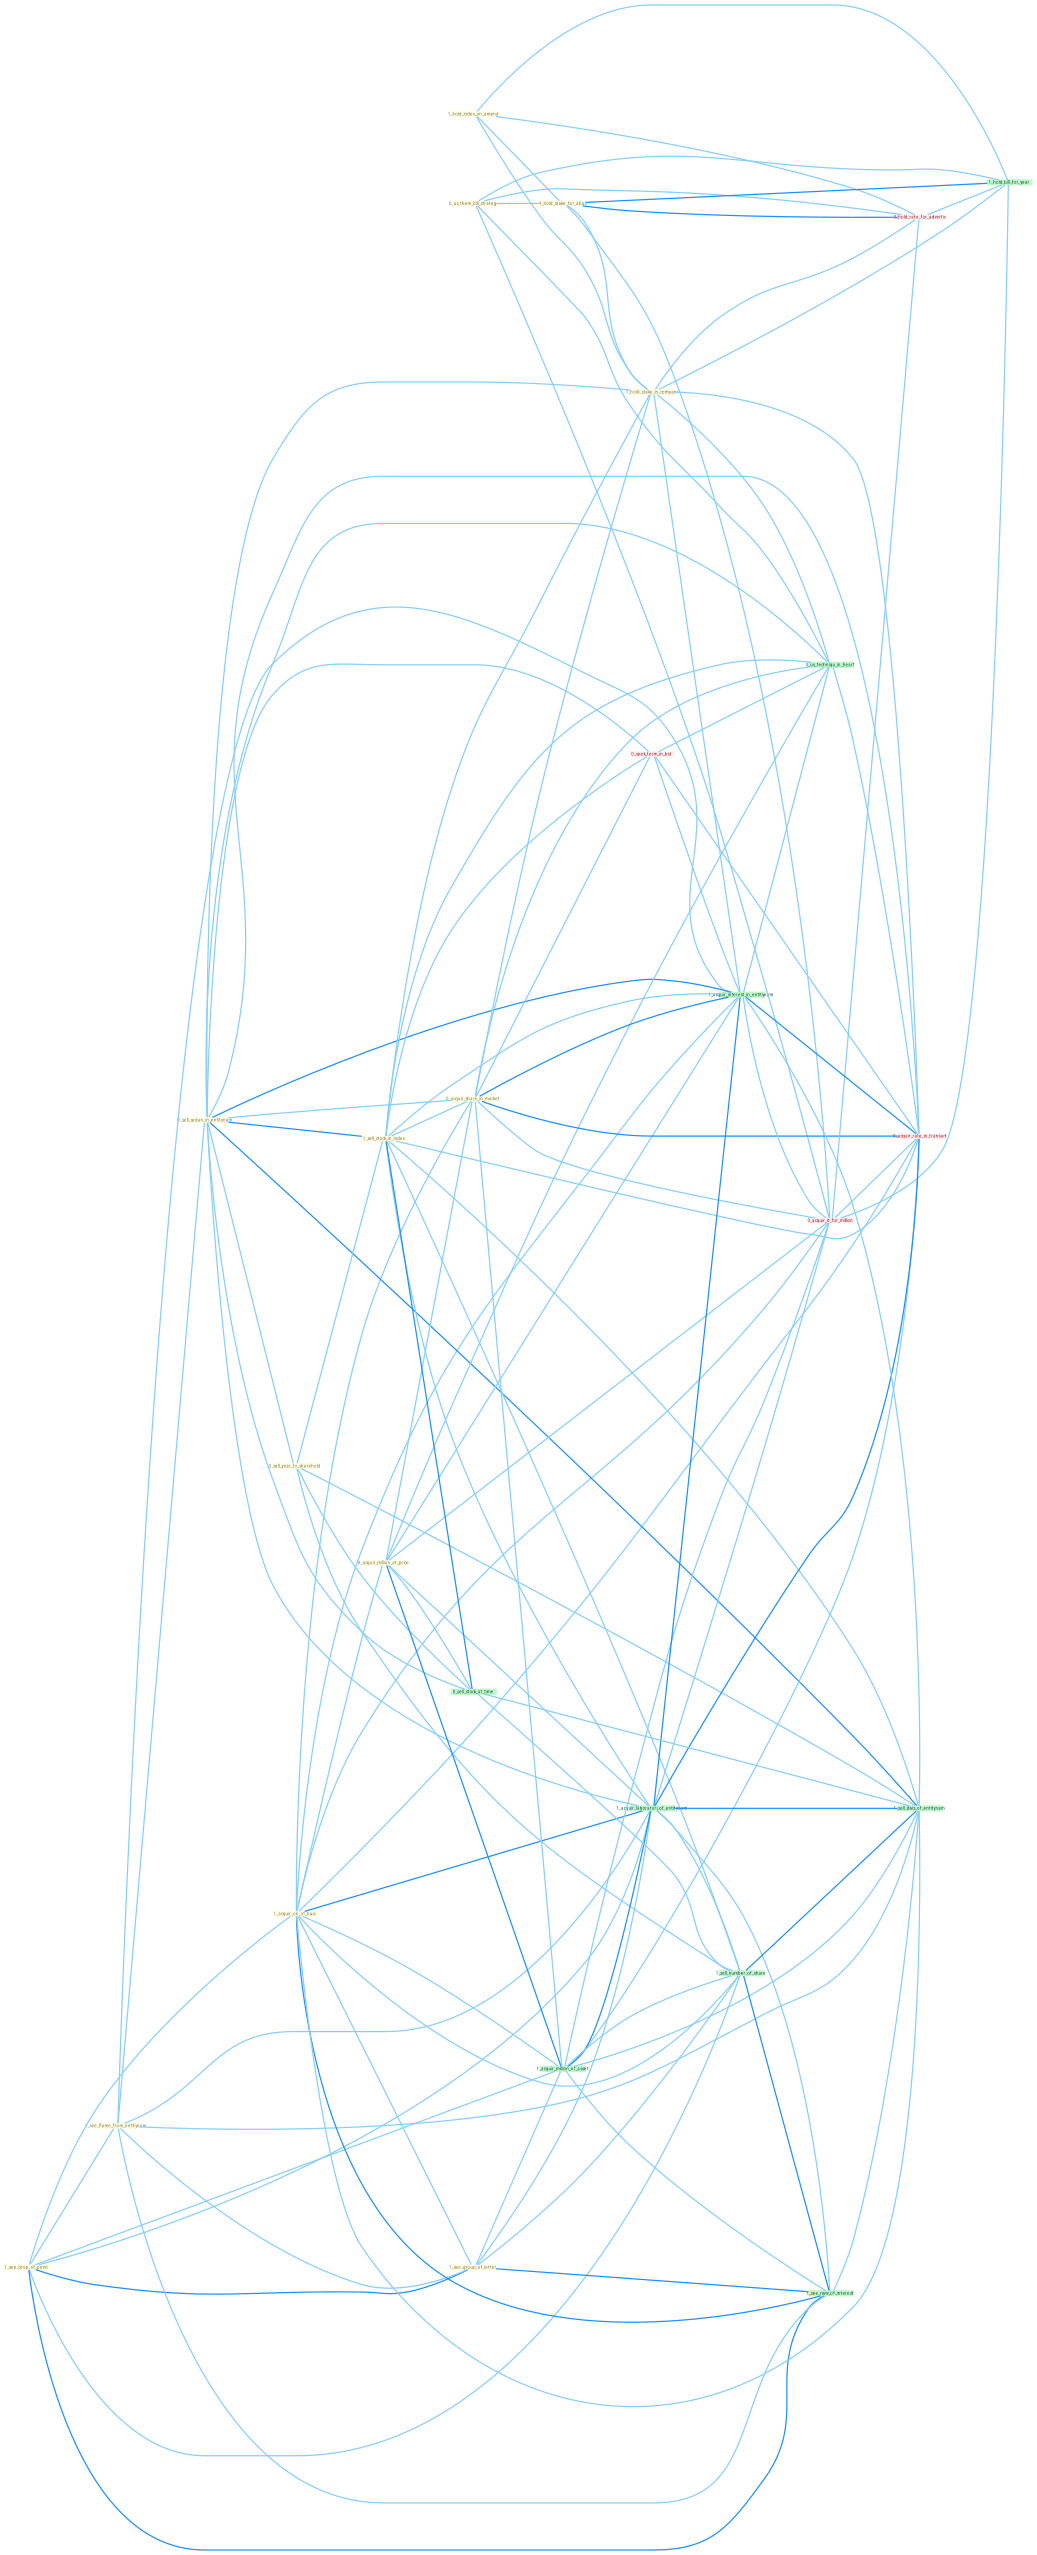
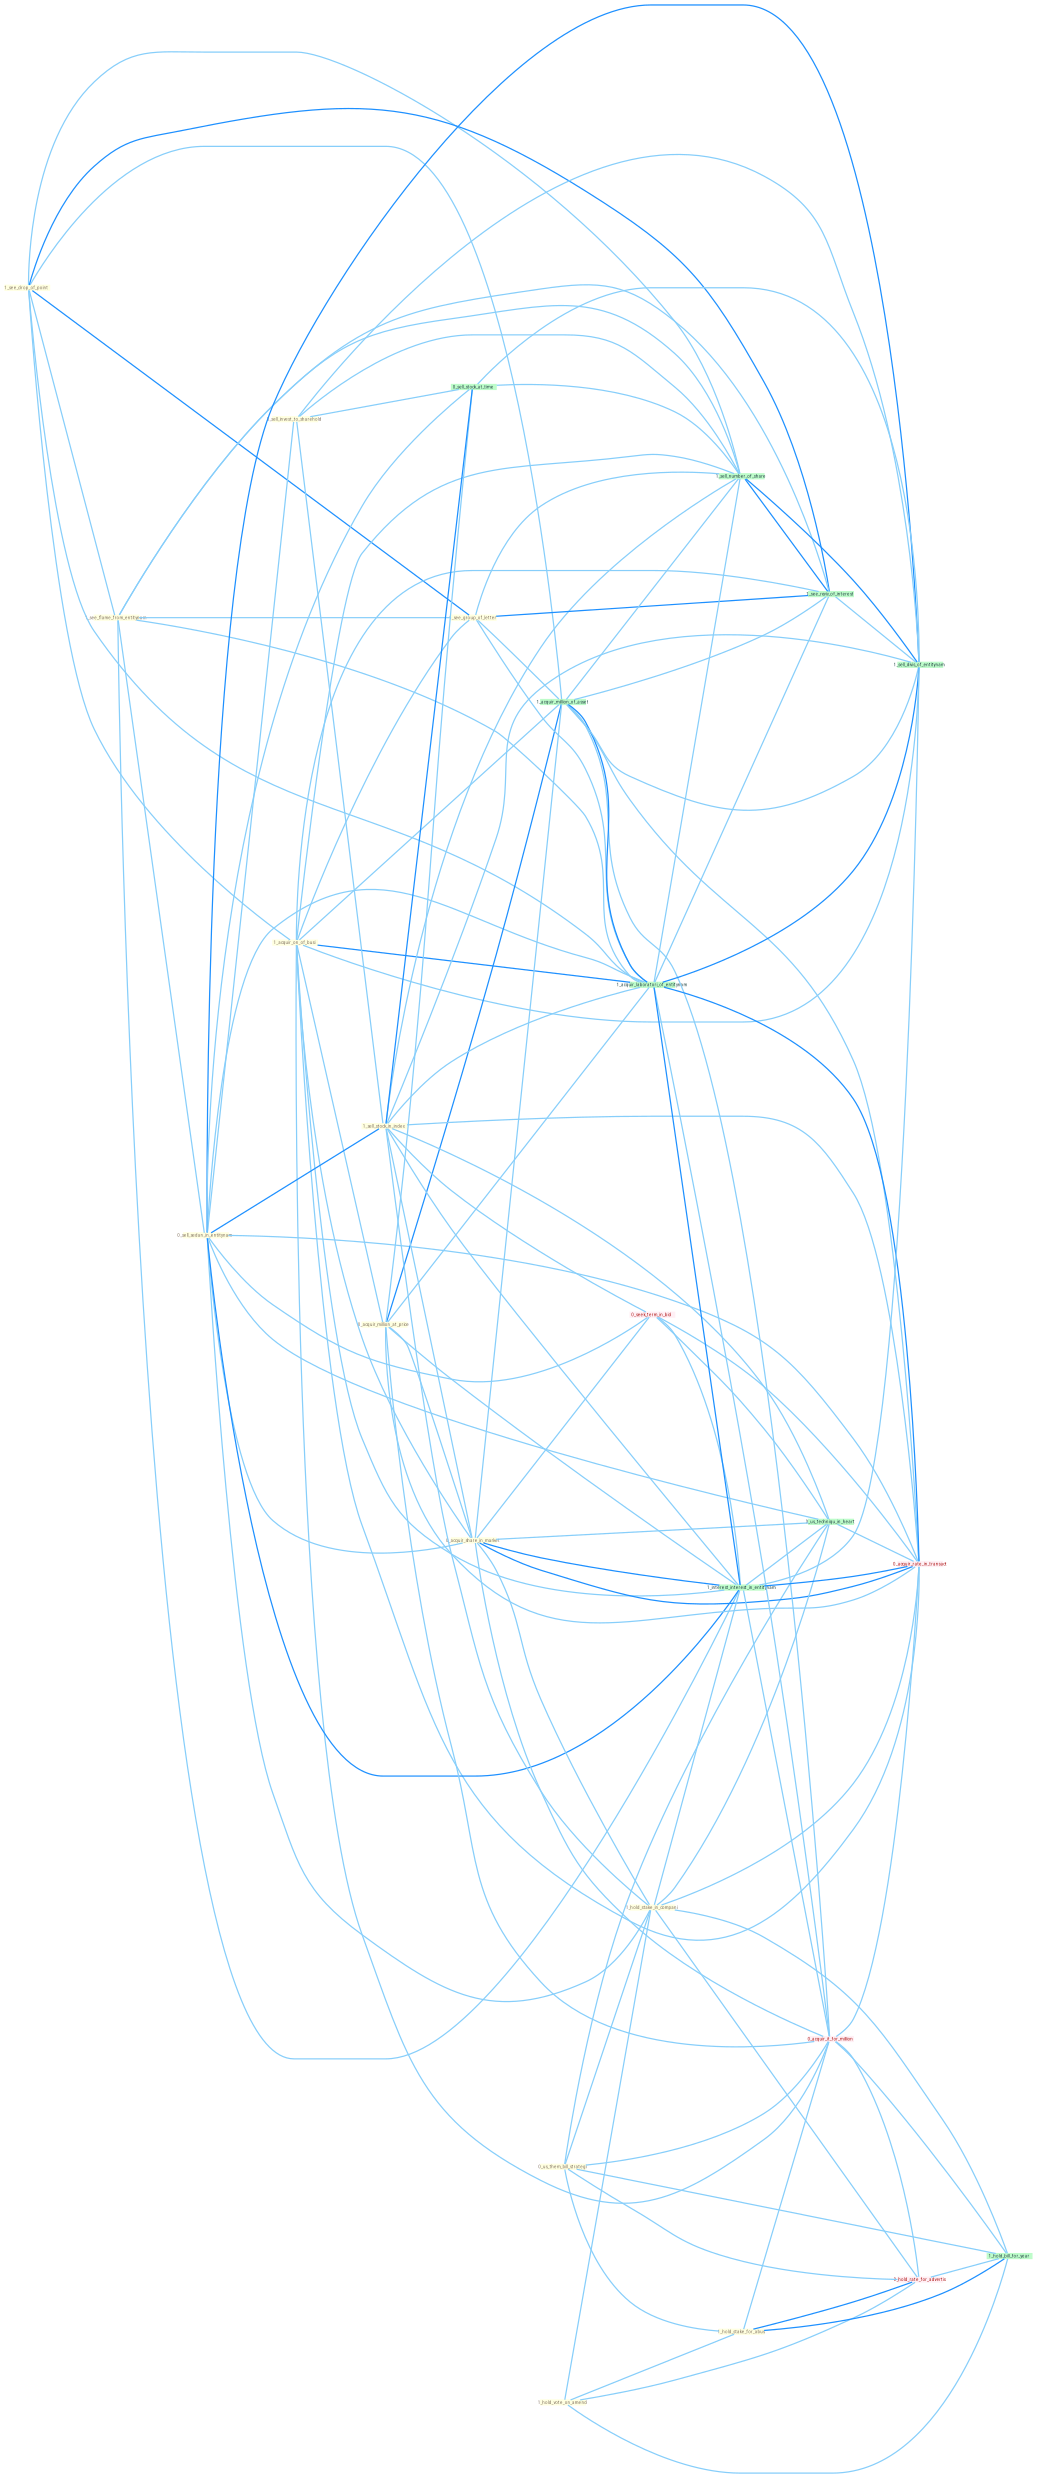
node "1_hold_index_on_amend": label "1_hold_index_on_amend" -> "1_hold_vote_on_amend"
edge "1_hold_stake_for_abus" -- "1_hold_stake_in_compani": now "0_us_them_bill_strategi" -- "1_hold_stake_in_compani"
node "1_acquir_interest_in_entitynam": label "1_acquir_interest_in_entitynam" -> "1_interest_interest_in_entitynam"
edge "0_us_techniqu_in_heart" -- "0_acquir_million_at_price": now "0_acquir_rate_in_transact" -- "0_acquir_million_at_price"
node "0_sell_year_to_sharehold": label "0_sell_year_to_sharehold" -> "0_sell_invest_to_sharehold"
edge "1_sell_divis_of_entitynam" -- "1_see_flame_from_entitynam": now "1_sell_number_of_share" -- "1_see_flame_from_entitynam"
edge "1_acquir_on_of_busi" -- "1_see_reviv_of_interest": color #1e90ff -> #87cefa
